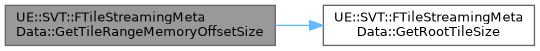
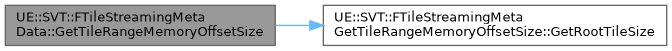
node "UE::SVT::FTileStreamingMeta Data::GetRootTileSize": label "UE::SVT::FTileStreamingMeta Data::GetRootTileSize" -> "UE::SVT::FTileStreamingMeta GetTileRangeMemoryOffsetSize::GetRootTileSize"
